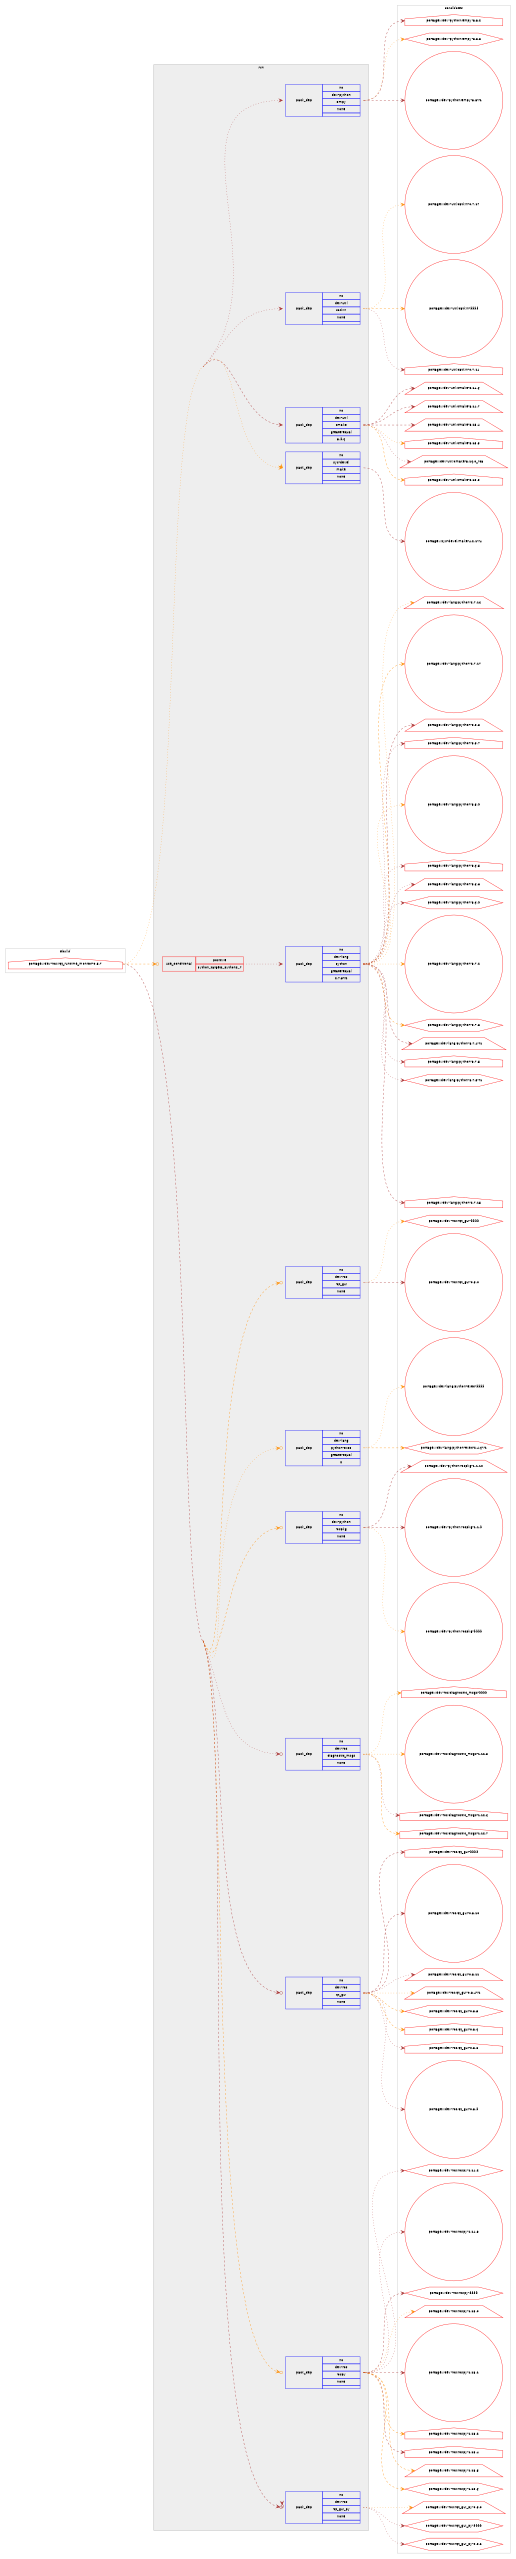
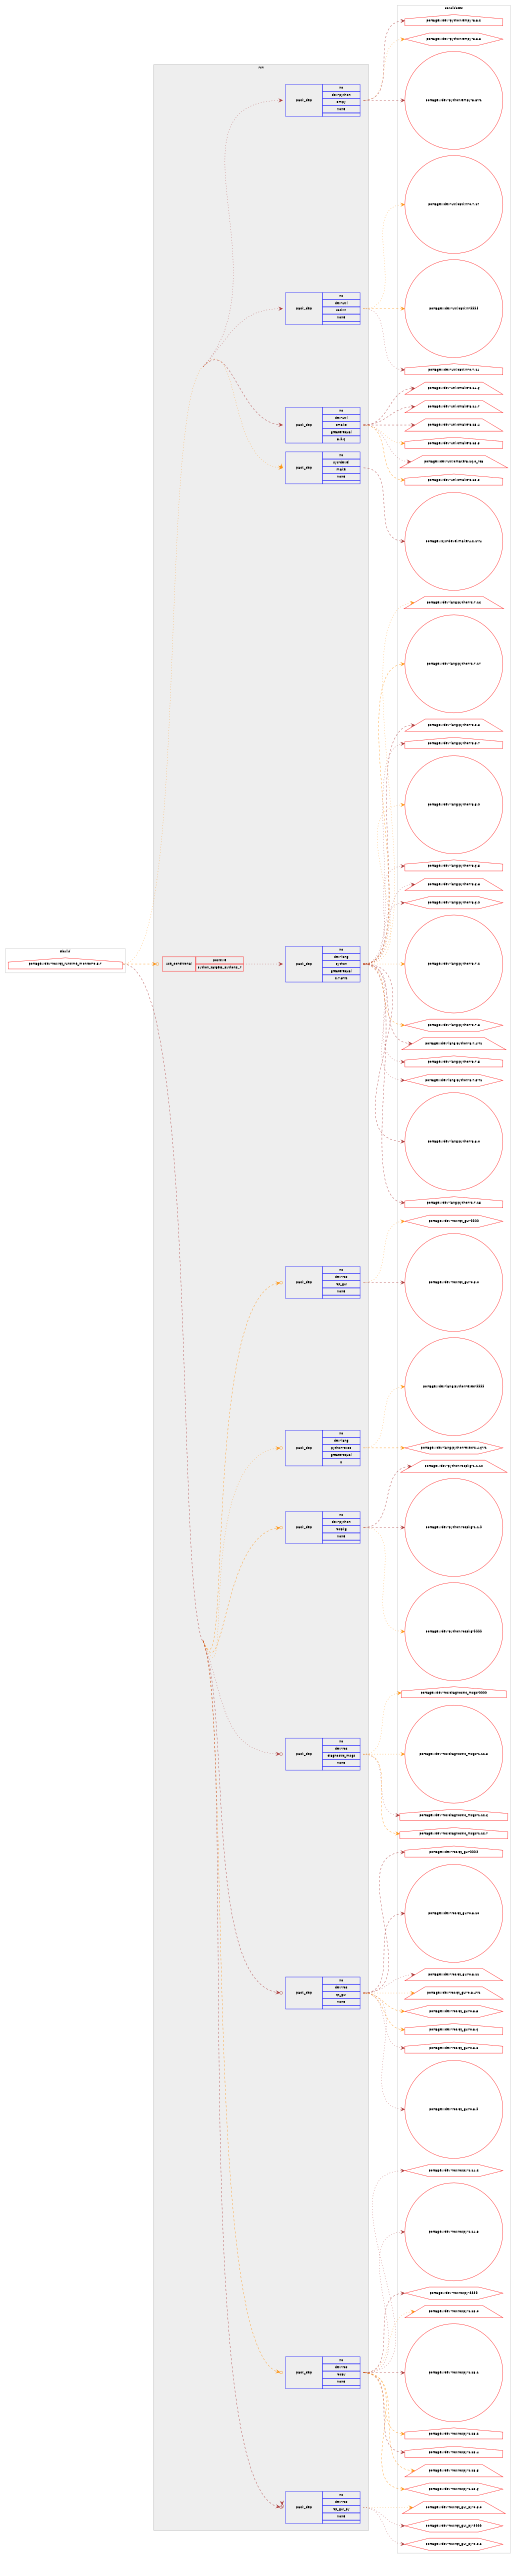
node "portage://dev-lang/python-3.8.0": added
